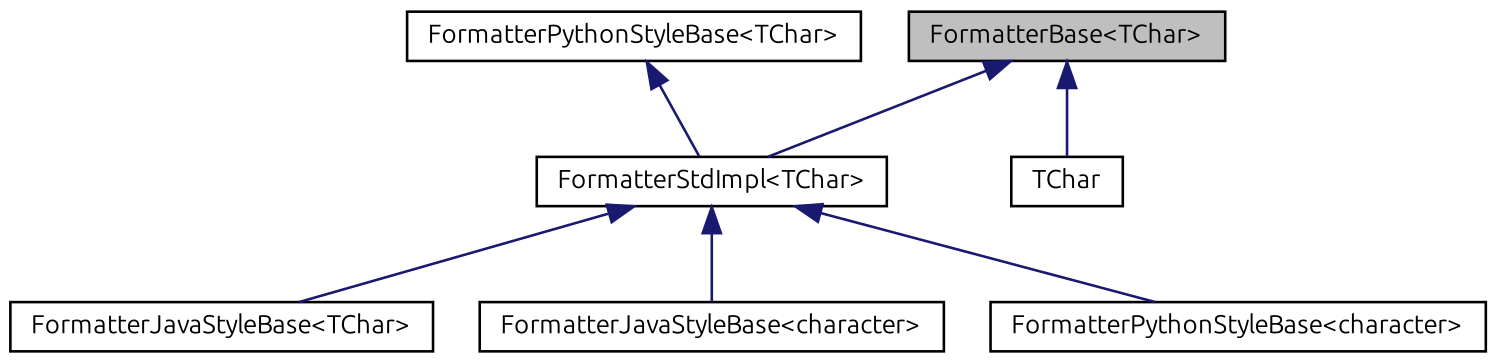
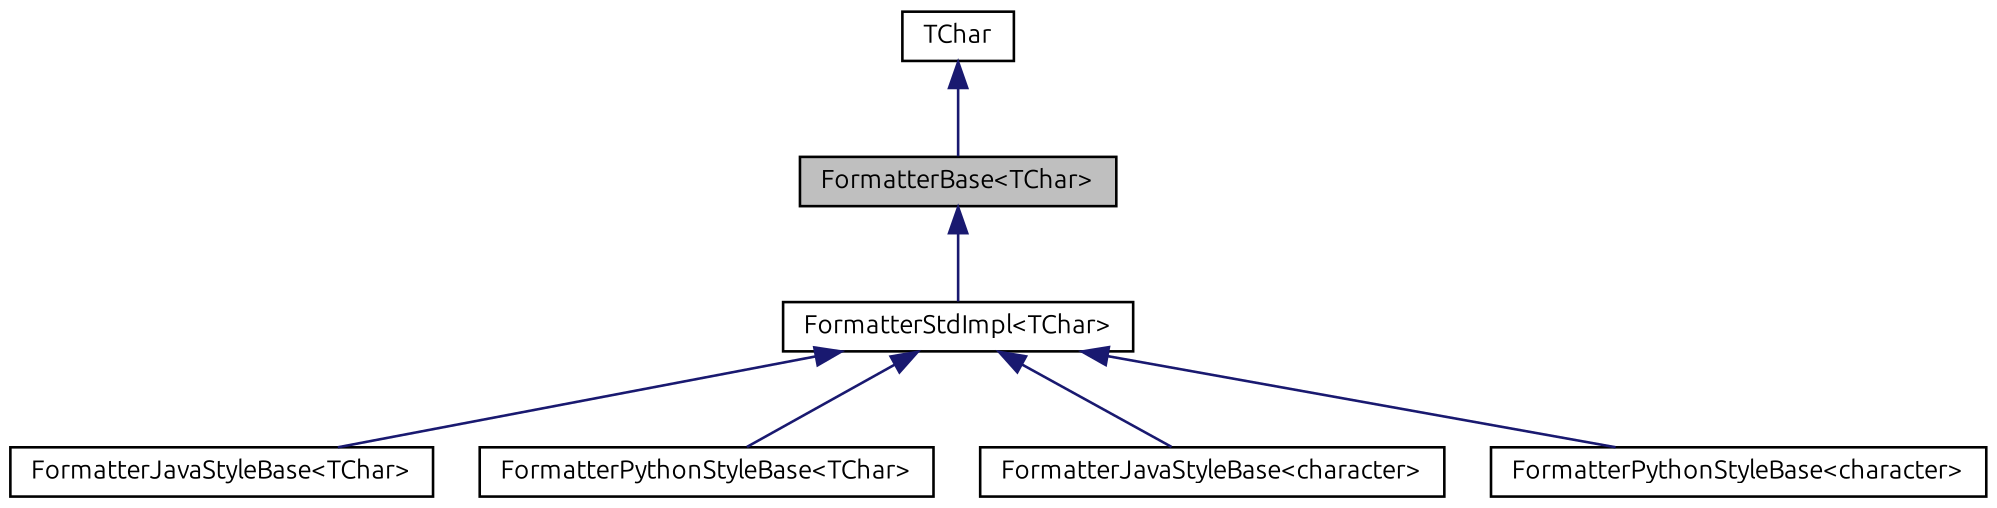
edge "FormatterStdImpl<TChar>" -> "FormatterPythonStyleBase<TChar>": reversed
edge "TChar" -> "FormatterBase<TChar>": reversed
